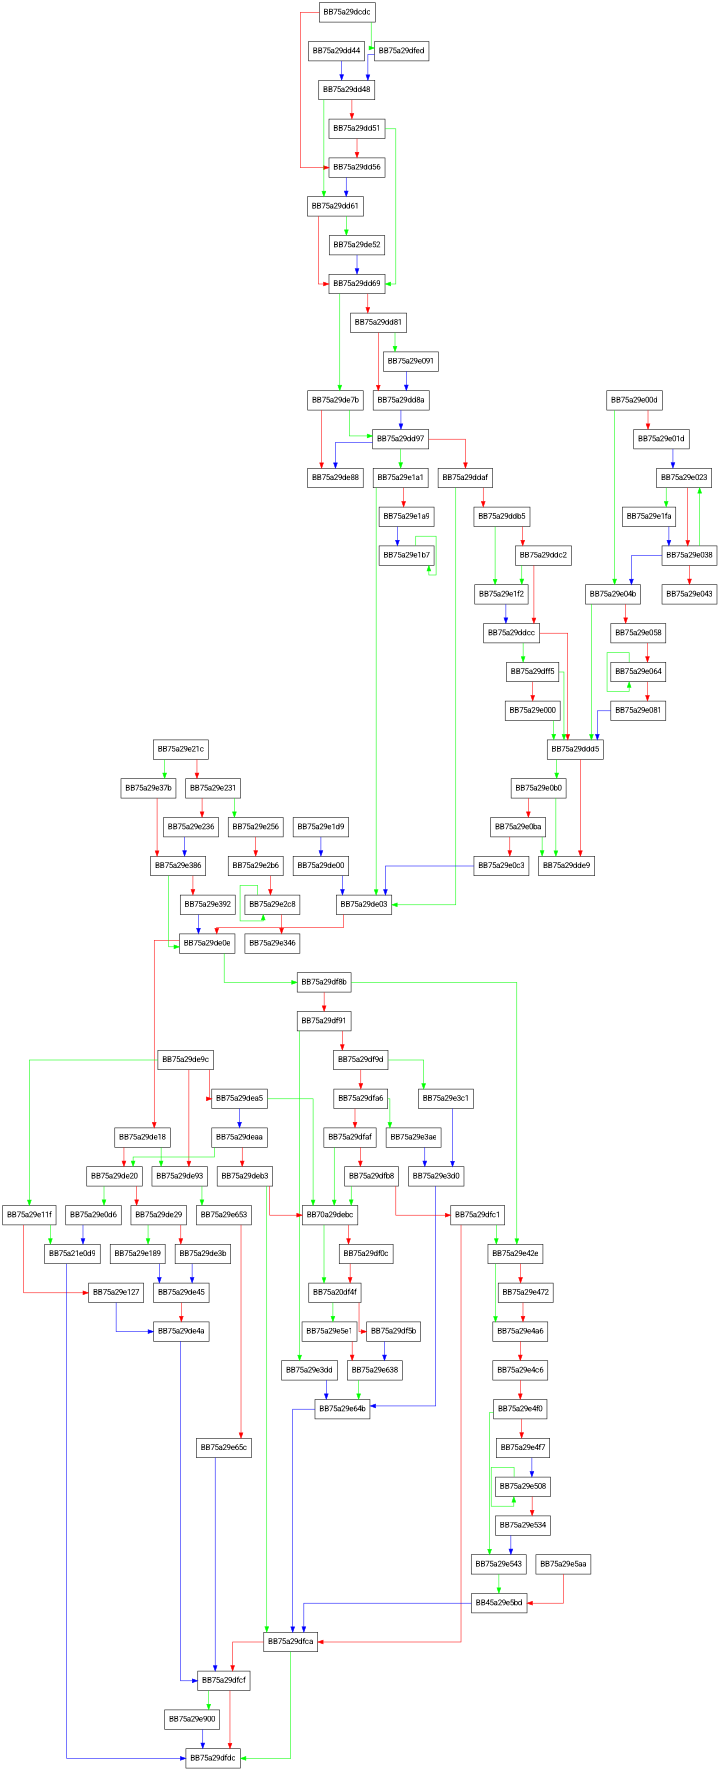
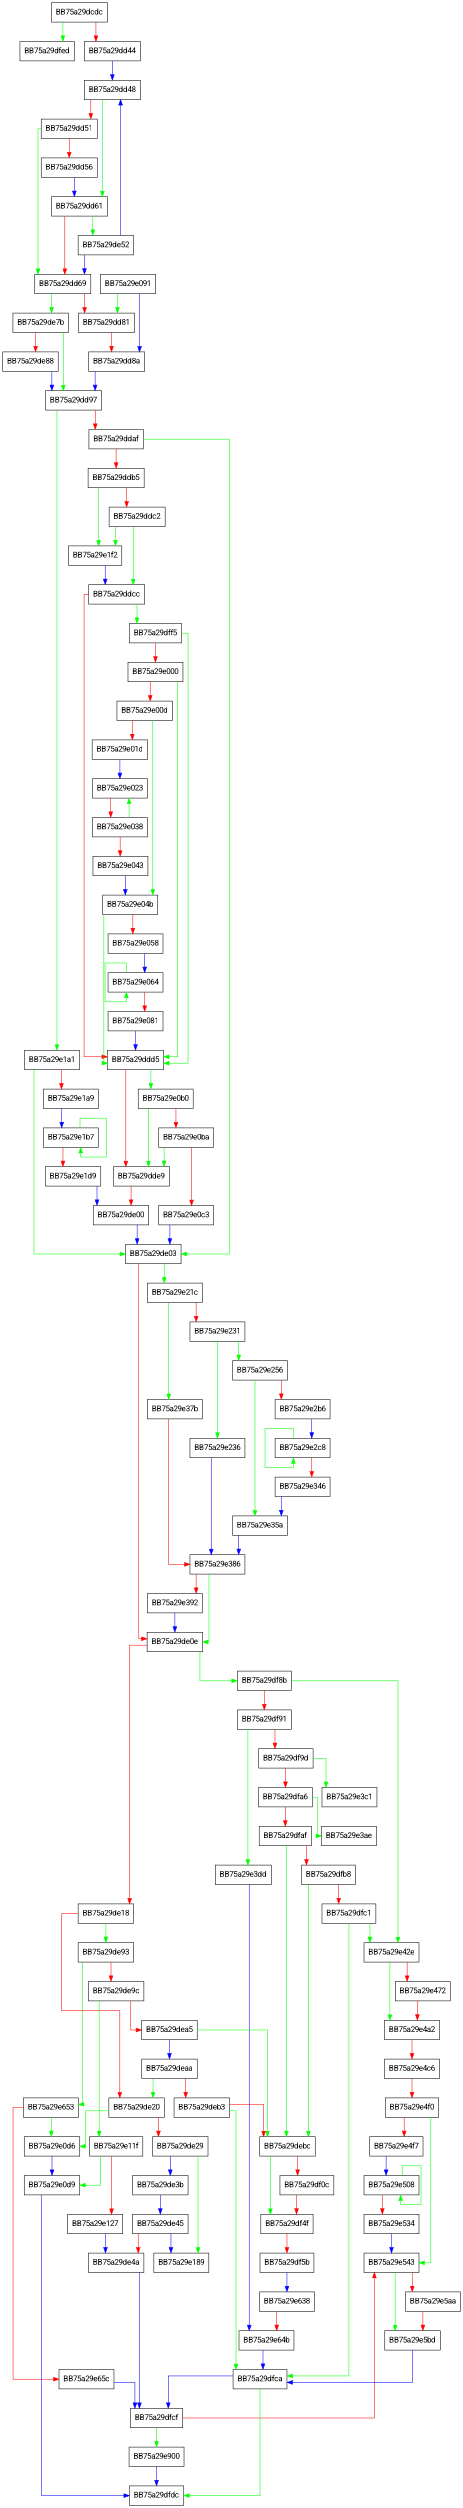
edge "BB75a29dfed" -> "BB75a29dd48": now "BB75a29de52" -> "BB75a29dd48"
edge "BB75a29dcdc" -> "BB75a29dd56": now "BB75a29dcdc" -> "BB75a29dd44"
edge "BB75a29dd81" -> "BB75a29e091": reversed
edge "BB75a29dd97" -> "BB75a29de88": reversed
node "BB75a29e1fa": removed
edge "BB75a29e038" -> "BB75a29e04b": now "BB75a29e043" -> "BB75a29e04b"
edge "BB75a29ddc2" -> "BB75a29ddcc": color red -> green
edge "BB75a29e058" -> "BB75a29e064": color red -> blue
edge "BB75a29e000" -> "BB75a29e00d": added
edge "BB75a29e231" -> "BB75a29e236": color red -> green
edge "BB75a29e2b6" -> "BB75a29e2c8": color red -> blue
edge "BB75a29de9c" -> "BB75a29de93": reversed
edge "BB75a29e1b7" -> "BB75a29e1d9": added
node "BB75a29e3d0": removed
edge "BB75a29dde9" -> "BB75a29de00": added
node "BB70a29debc": label "BB70a29debc" -> "BB75a29debc"
edge "BB75a29de29" -> "BB75a29de3b": color red -> blue
node "BB75a21e0d9": label "BB75a21e0d9" -> "BB75a29e0d9"
edge "BB75a29e189" -> "BB75a29de45": reversed
edge "BB75a29de03" -> "BB75a29e21c": added
node "BB75a20df4f": label "BB75a20df4f" -> "BB75a29df4f"
node "BB75a29e5e1": removed
node "BB75a29e4a6": label "BB75a29e4a6" -> "BB75a29e4a2"
edge "BB75a29e638" -> "BB75a29e64b": color green -> red
edge "BB75a29dfc1" -> "BB75a29dfca": color red -> green
node "BB75a29e35a": added
node "BB45a29e5bd": label "BB45a29e5bd" -> "BB75a29e5bd"
edge "BB75a29dfca" -> "BB75a29dfcf": color red -> blue
edge "BB75a29dfcf" -> "BB75a29dfdc": now "BB75a29dfcf" -> "BB75a29e543"
edge "BB75a29e653" -> "BB75a29e0d6": added
edge "BB75a29e543" -> "BB75a29e5aa": added
